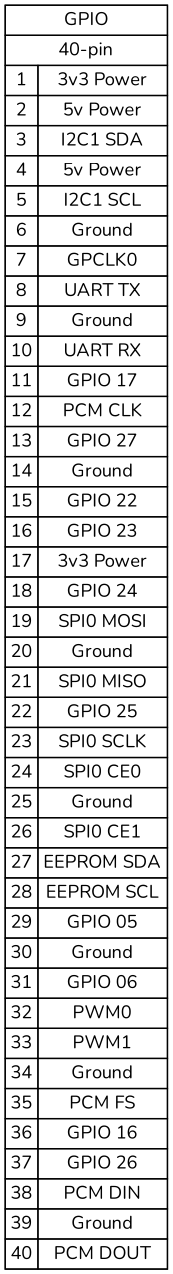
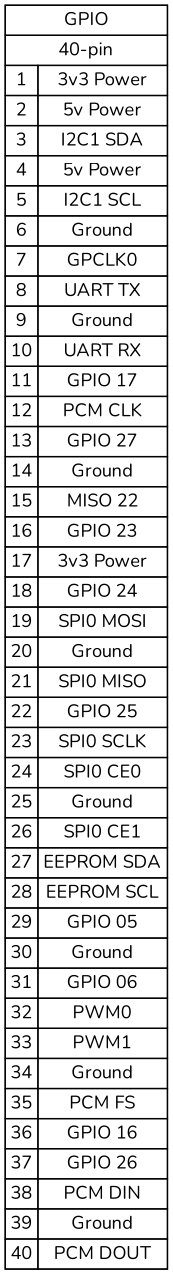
node "GPIO": text "GPIO 22" -> "MISO 22"
